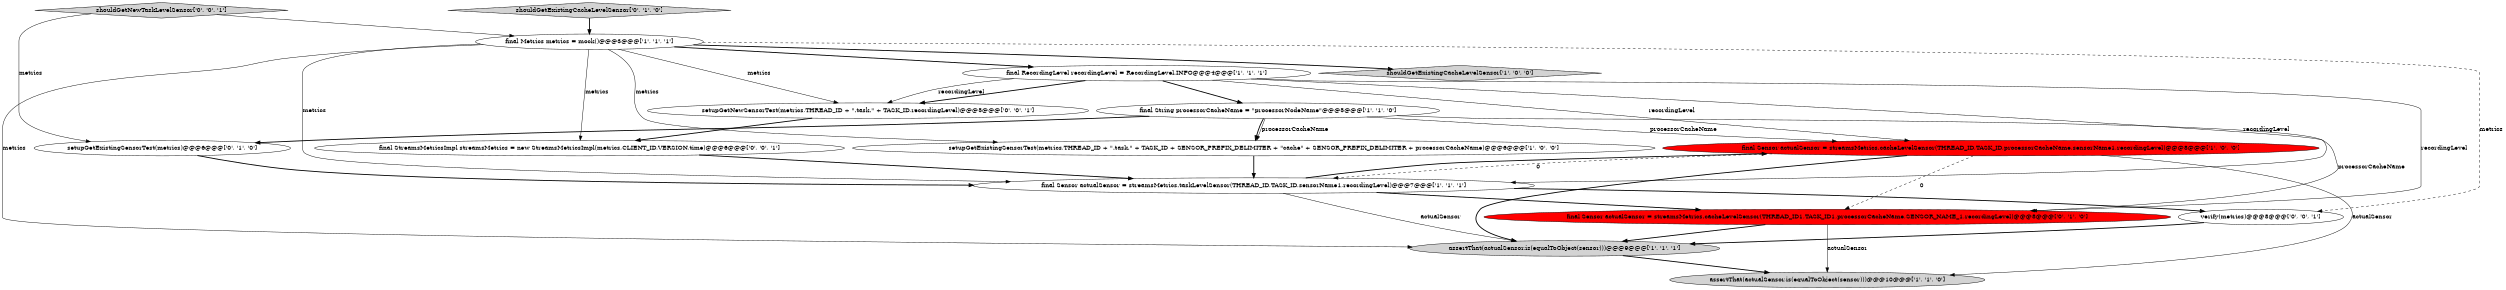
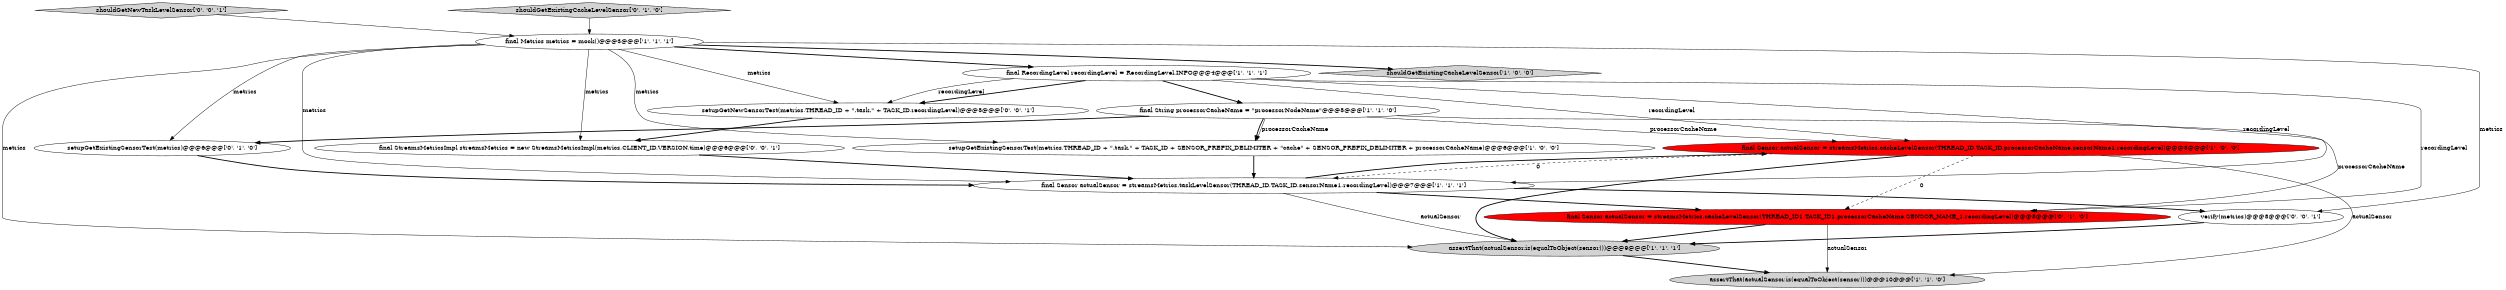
edge "shouldGetExistingCacheLevelSensor['0', '1', '0']" -> "final Metrics metrics = mock()@@@3@@@['1', '1', '1']": style bold -> solid
edge "final Metrics metrics = mock()@@@3@@@['1', '1', '1']" -> "verify(metrics)@@@8@@@['0', '0', '1']": style dashed -> solid
edge "shouldGetNewTaskLevelSensor['0', '0', '1']" -> "setupGetExistingSensorTest(metrics)@@@6@@@['0', '1', '0']": now "final Metrics metrics = mock()@@@3@@@['1', '1', '1']" -> "setupGetExistingSensorTest(metrics)@@@6@@@['0', '1', '0']"
